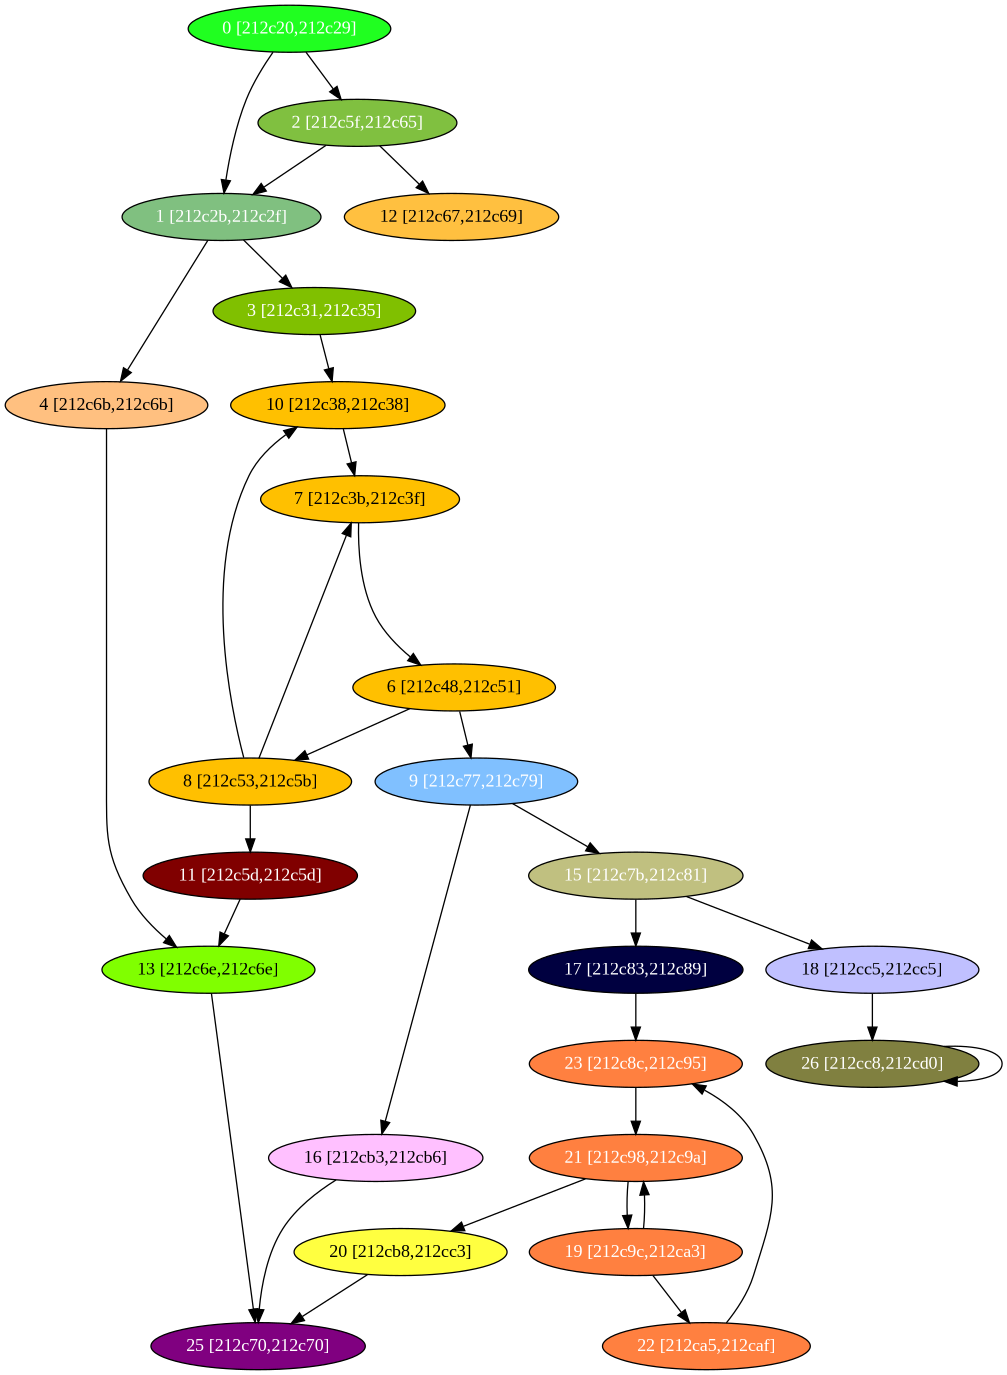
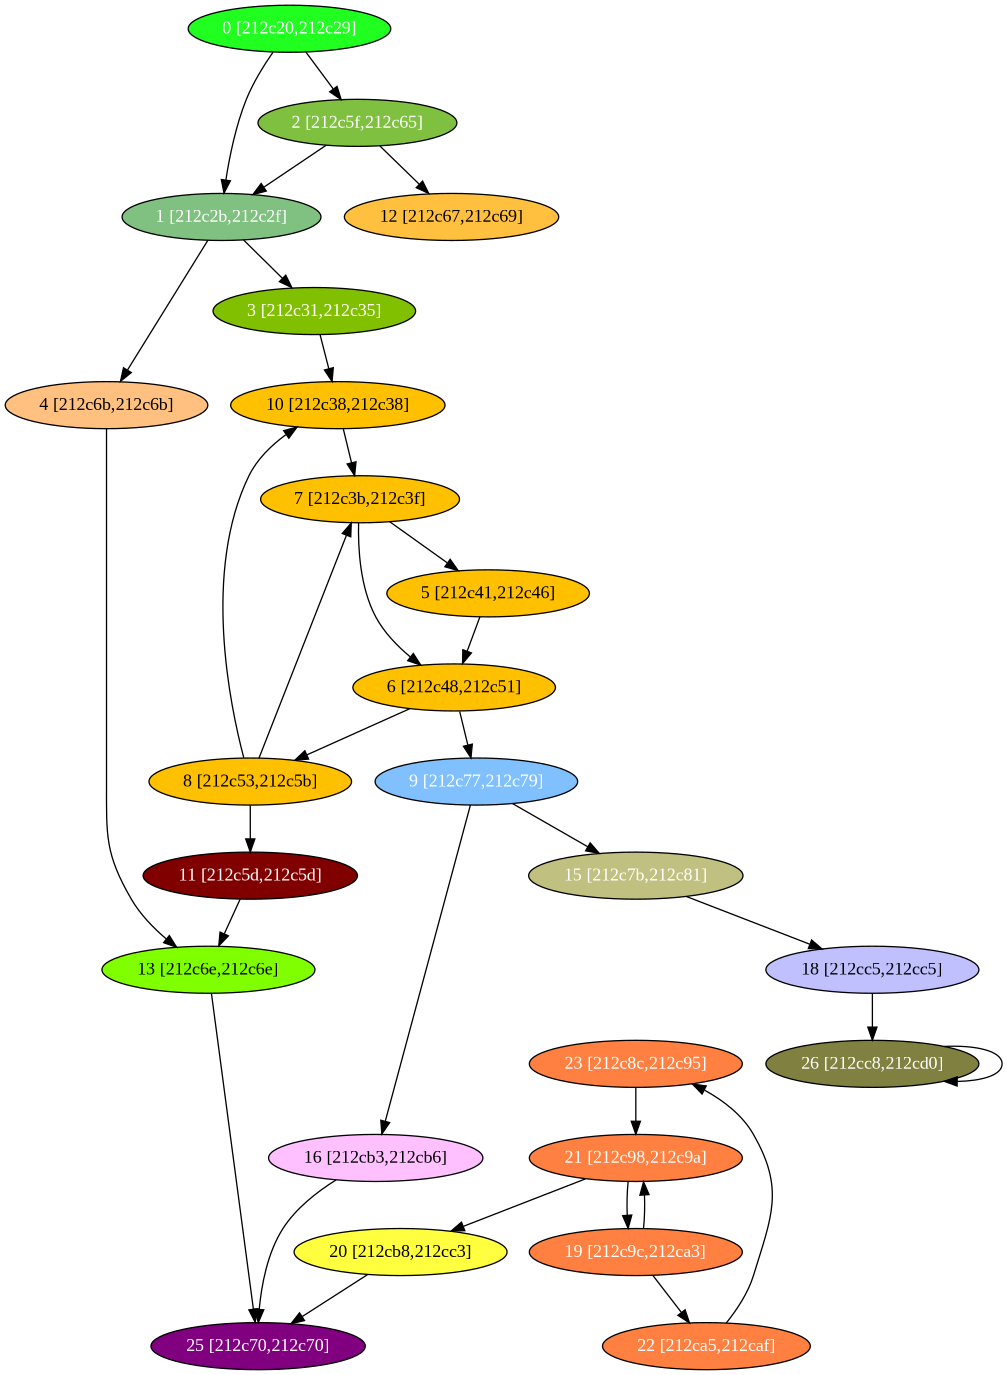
node "5 [212c41,212c46]": added
node "17 [212c83,212c89]": removed
